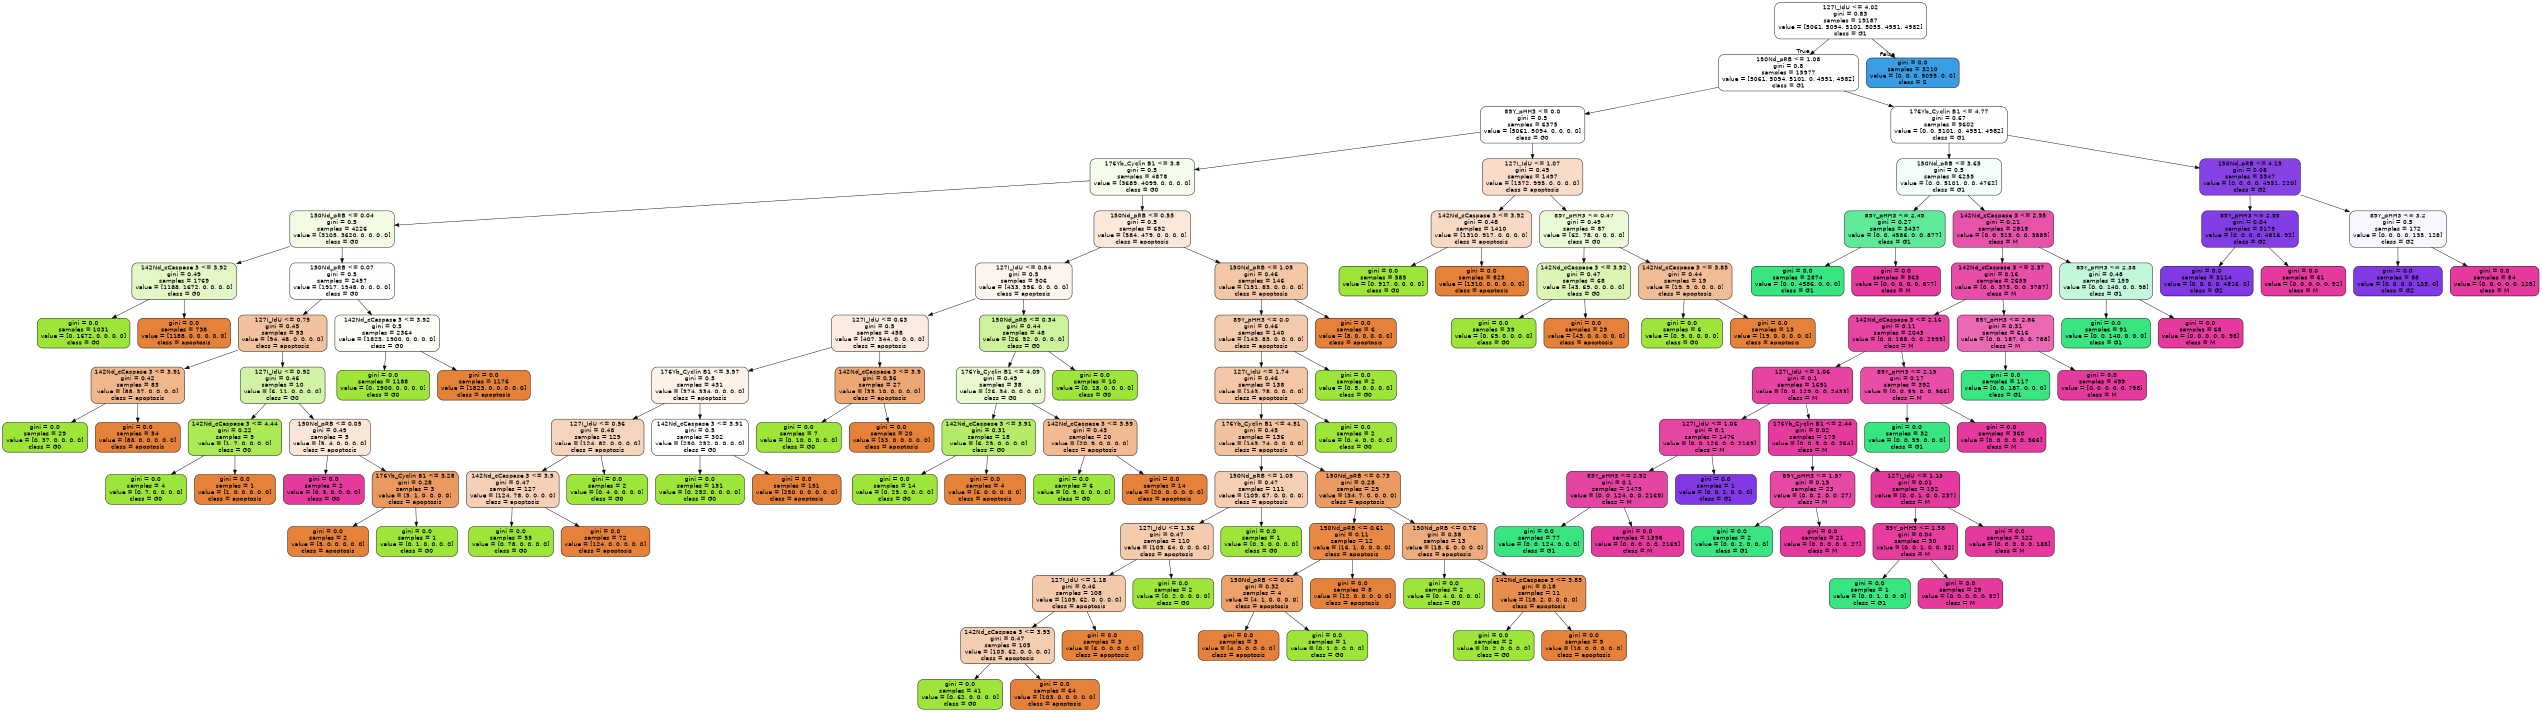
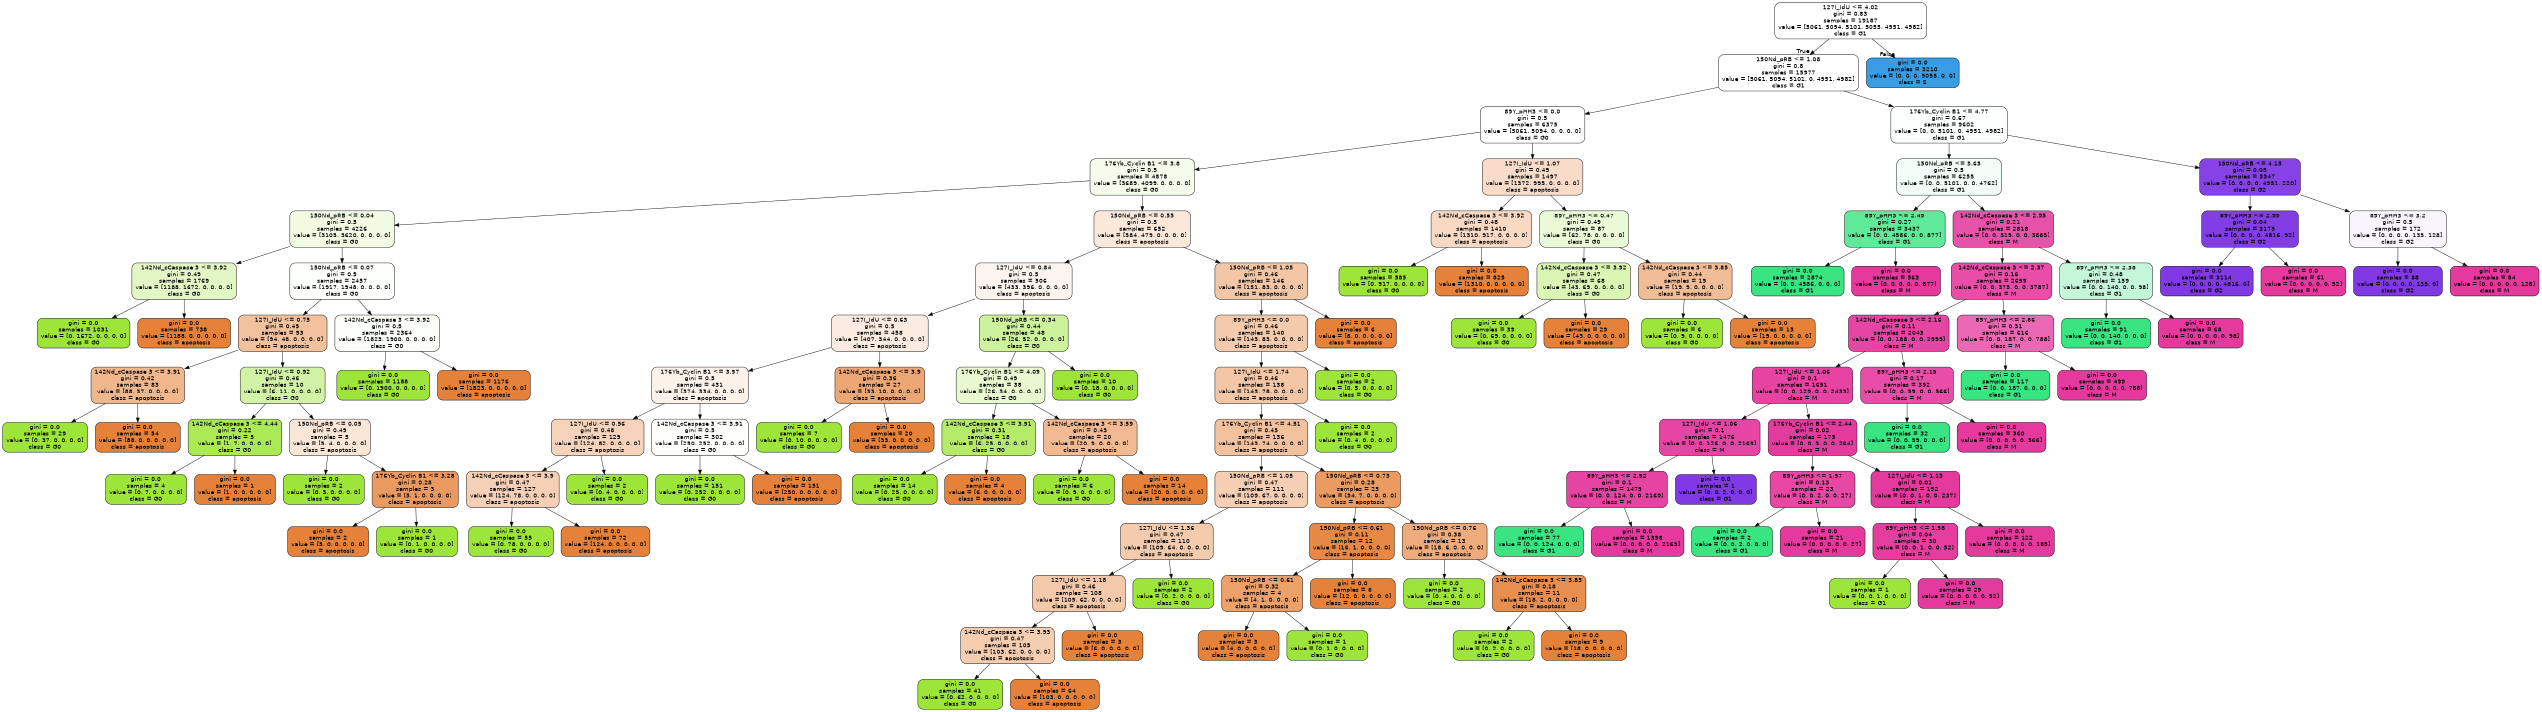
node "gini = 0.0 samples = 2 value = [0, 3, 0, 0, 0, 0] class = G0": fillcolor #e5399d -> #9de539
node "gini = 0.0 samples = 1 value = [0, 3, 0, 0, 0, 0] class = G0": removed
node "gini = 0.0 samples = 1 value = [0, 0, 1, 0, 0, 0] class = G1": fillcolor #39e581 -> #9de539
